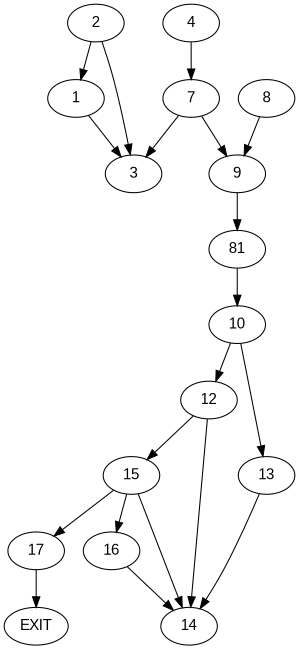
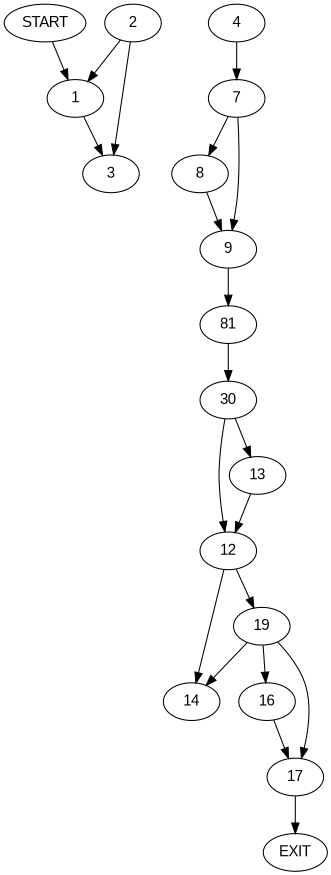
node "START": added
edge "7" -> "3": now "7" -> "8"
node "10": label "10" -> "30"
node "15": label "15" -> "19"
edge "13" -> "14": now "13" -> "12"
edge "16" -> "14": now "16" -> "17"
